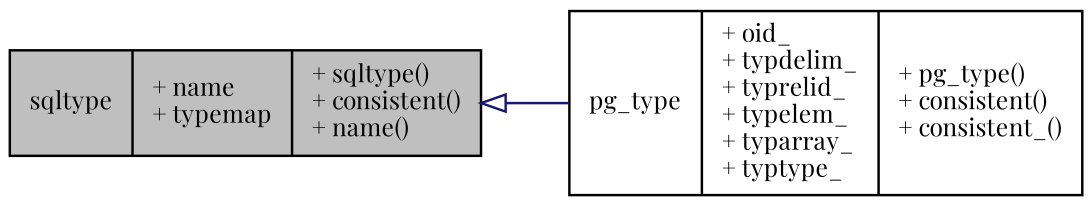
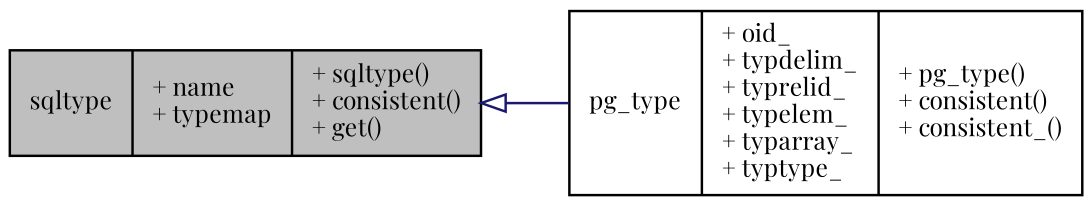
node "sqltype": text "+ name()" -> "+ get()"
